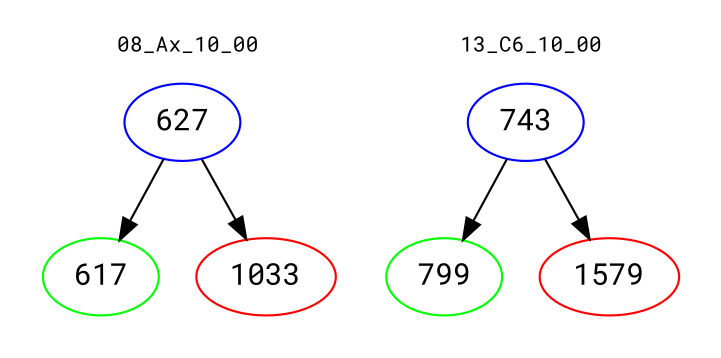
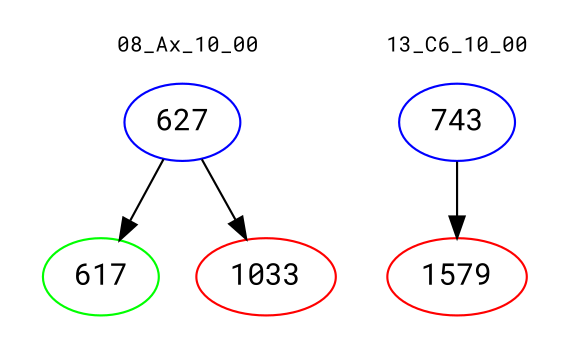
node "799": removed
